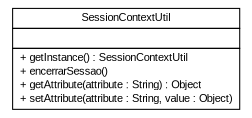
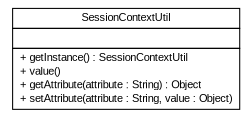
node "SessionContextUtil": text "+ encerrarSessao()" -> "+ value()"
